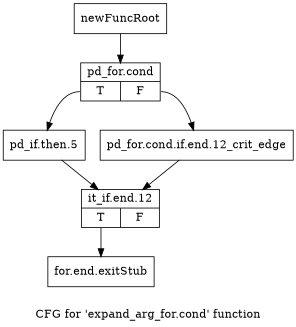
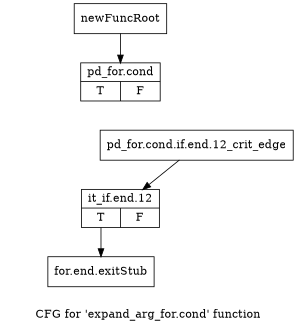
edge "pd_for.cond" -> "pd_for.cond.if.end.12_crit_edge": removed
node "pd_if.then.5": removed
